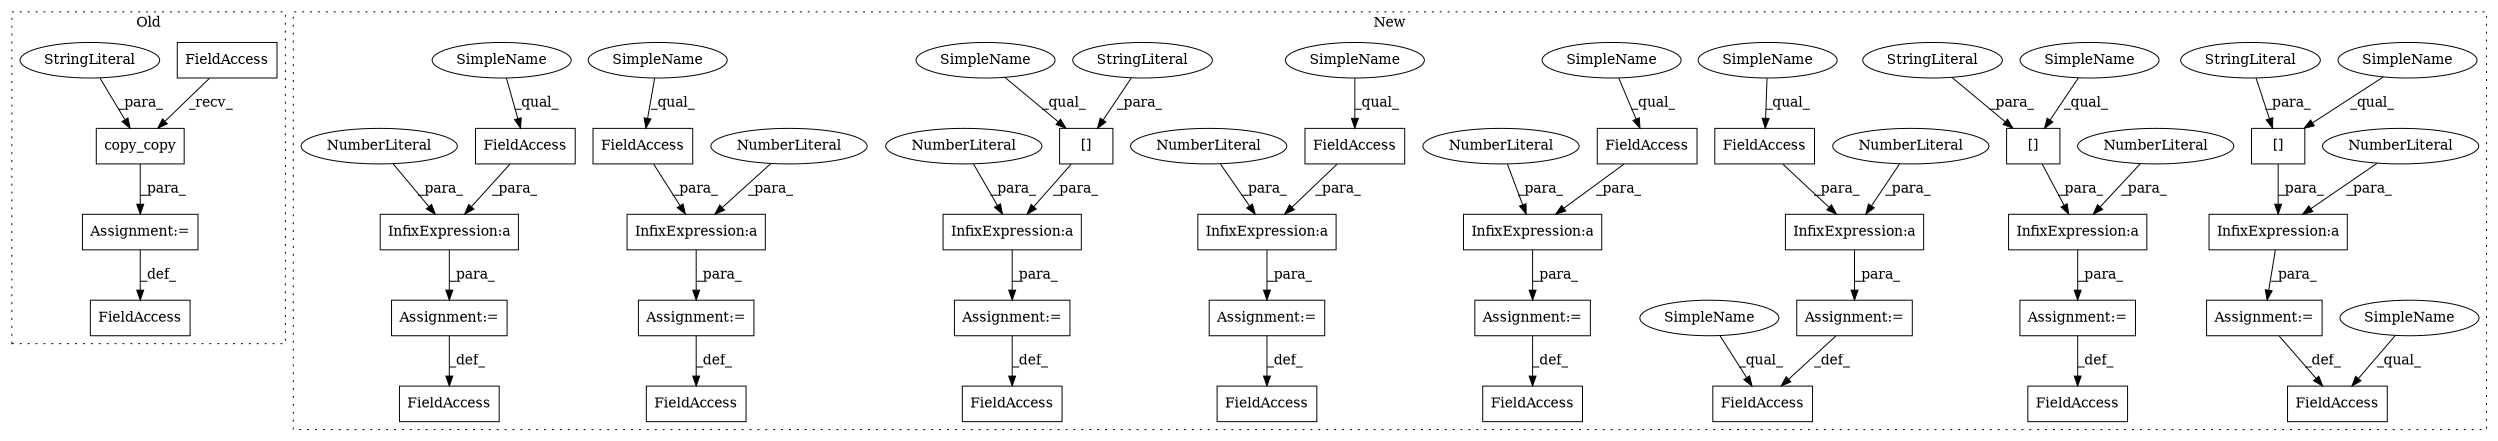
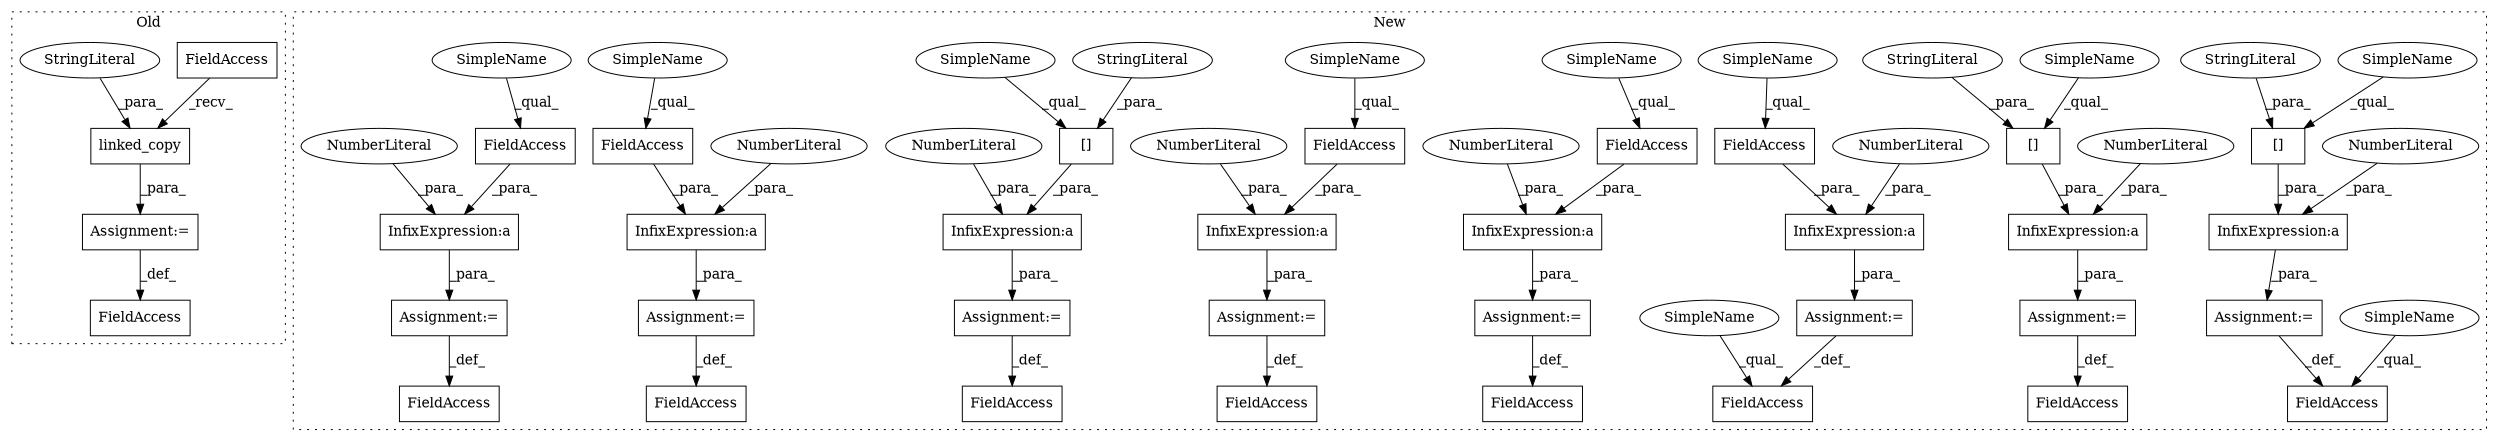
node "copy_copy": label "copy_copy" -> "linked_copy"
